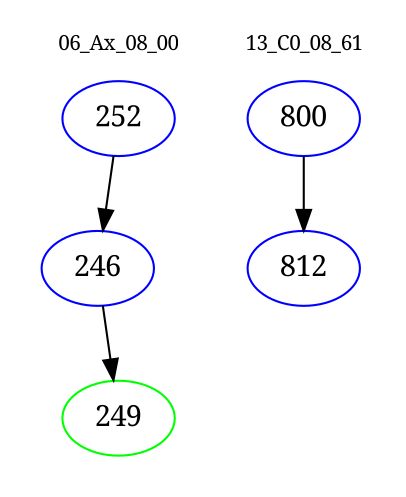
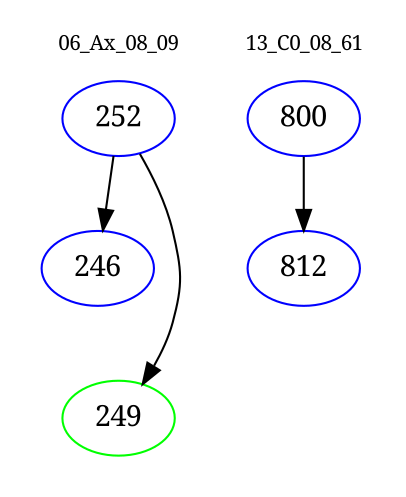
cluster "06_Ax_08_00": label "06_Ax_08_00" -> "06_Ax_08_09"
edge "246" -> "249": now "252" -> "249"
